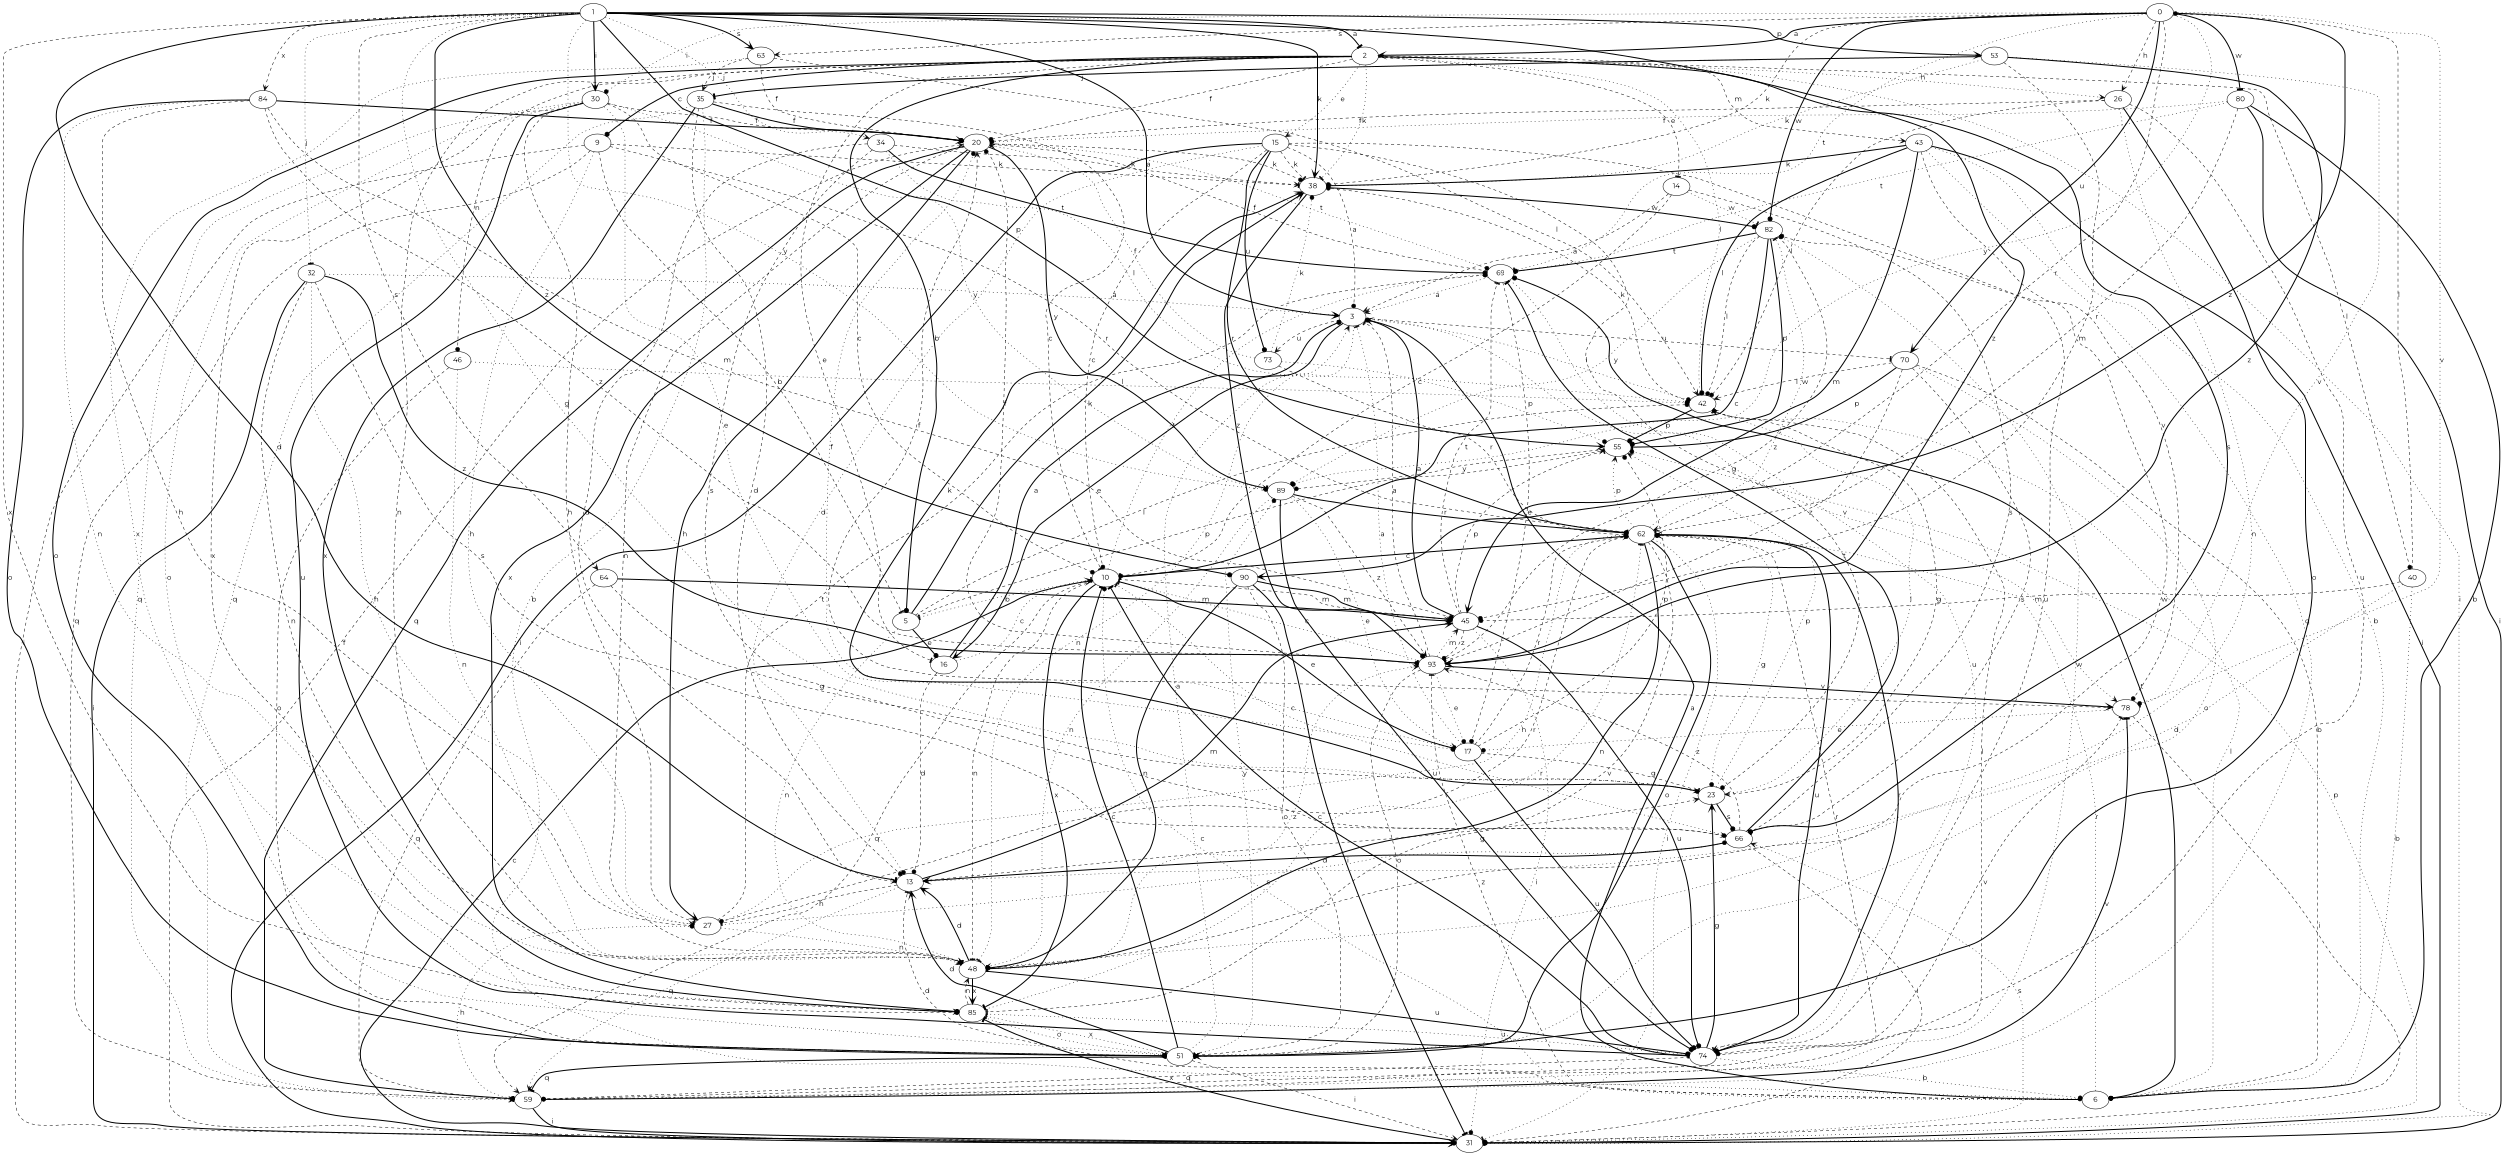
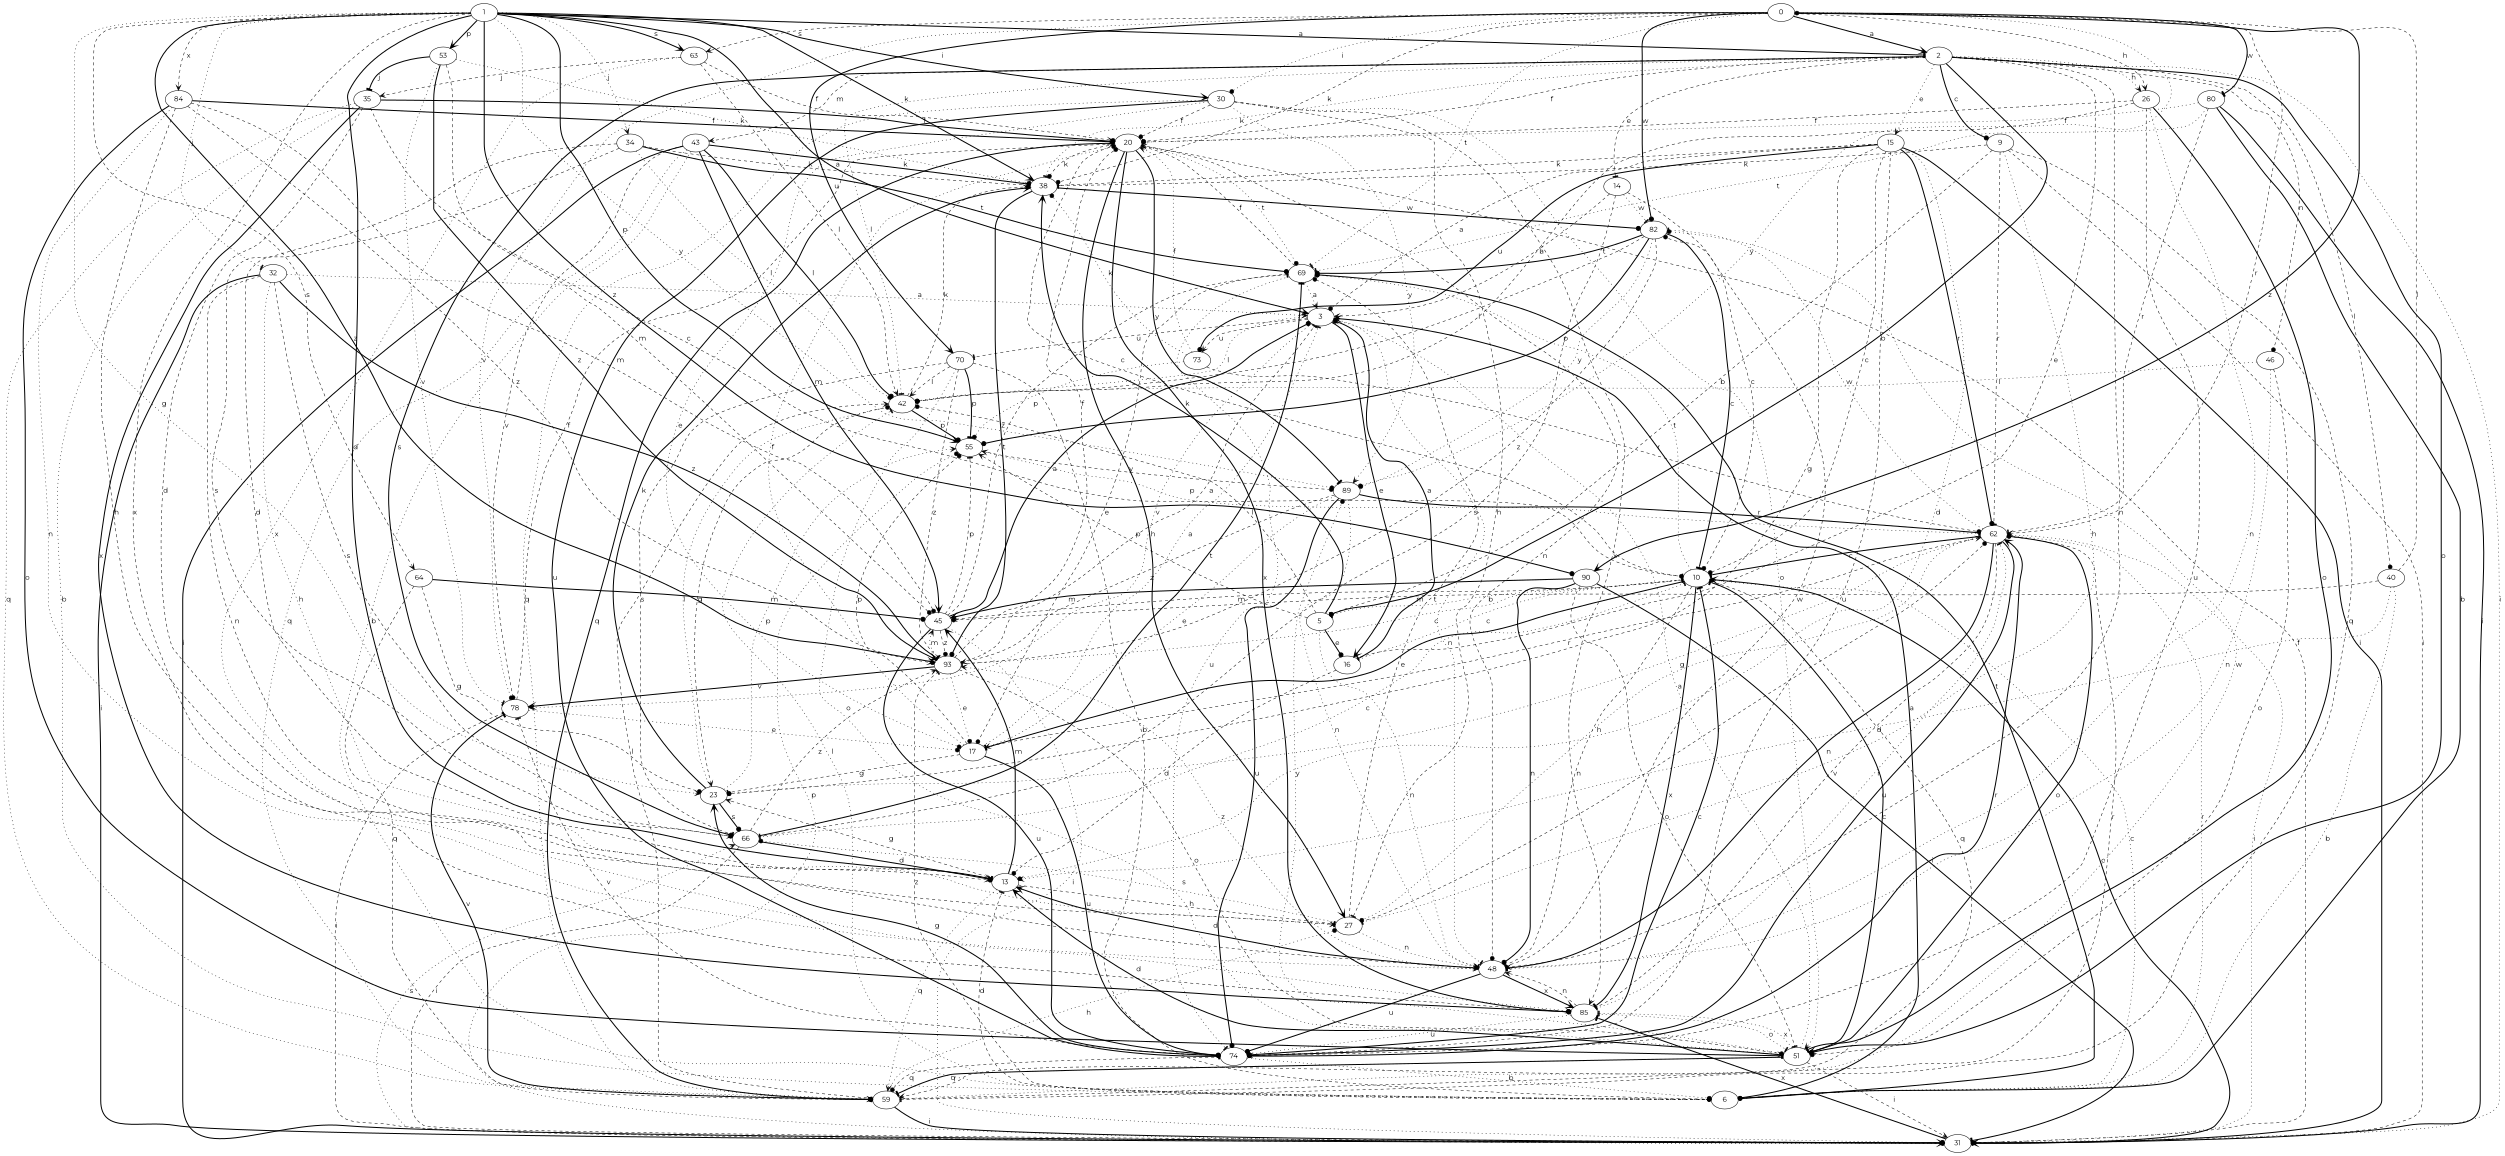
edge "30" -> "10": now "20" -> "10"
